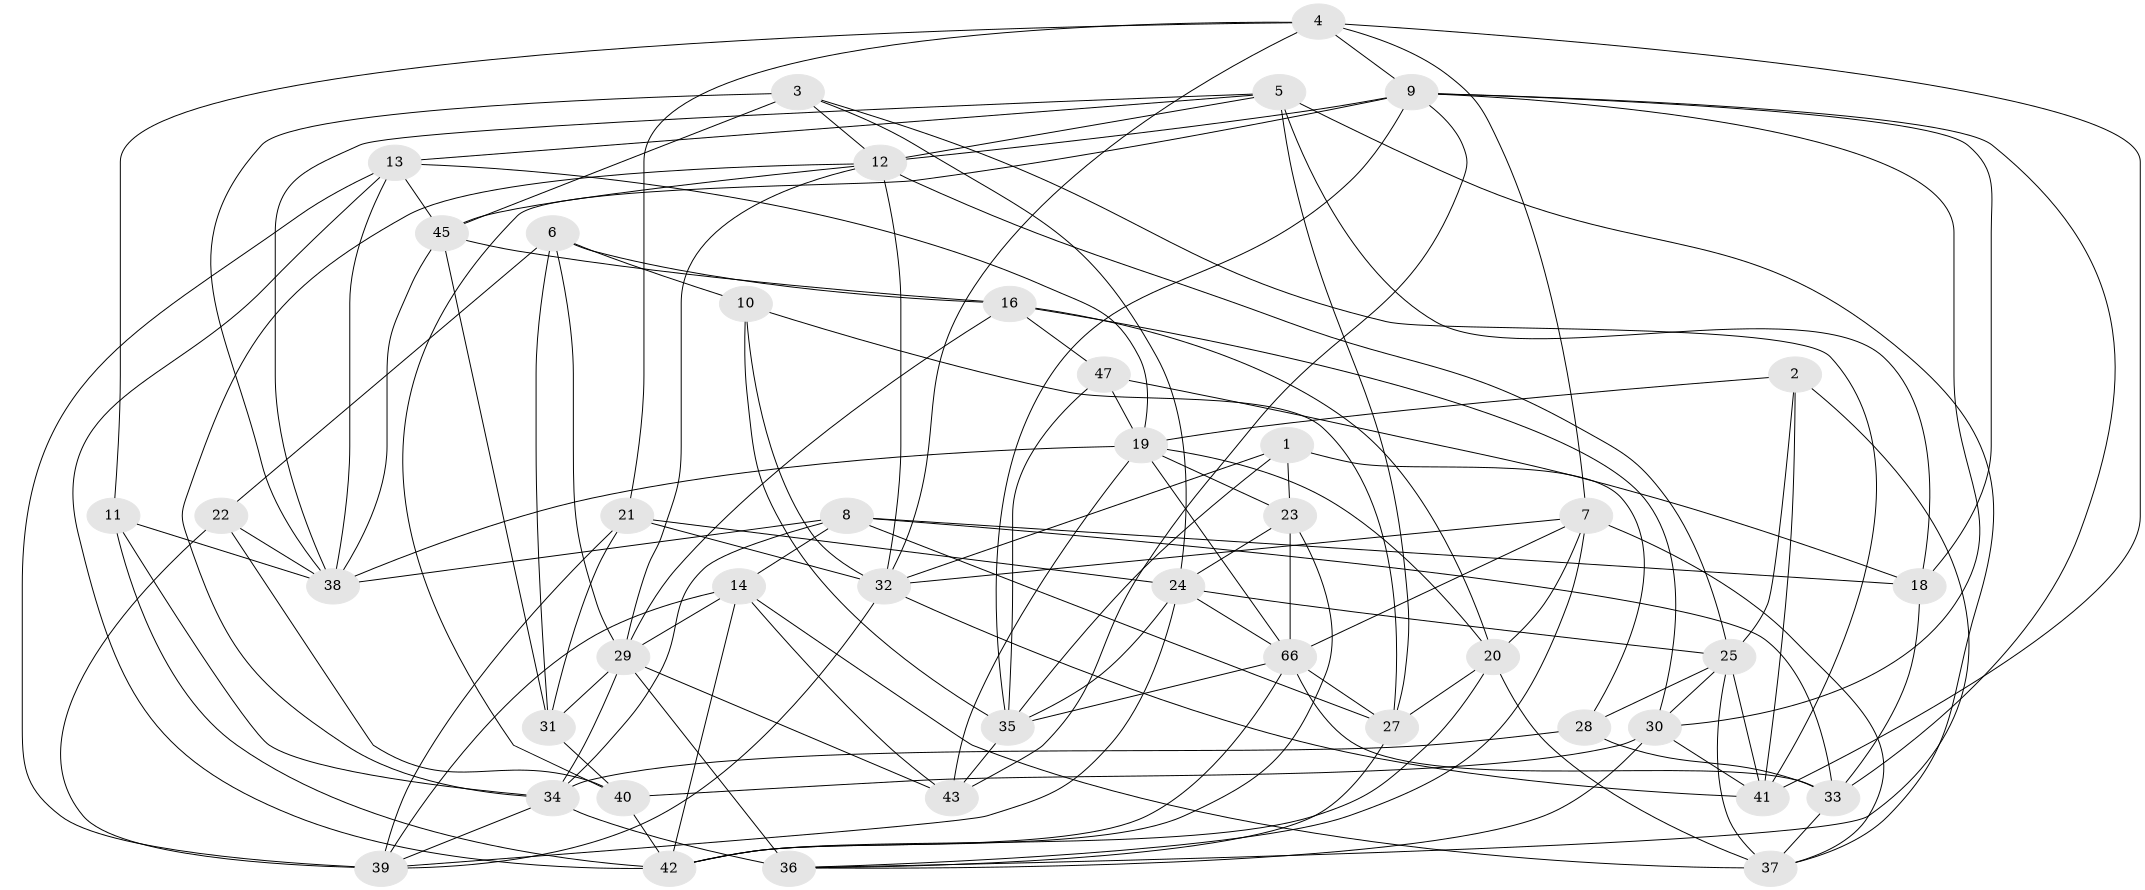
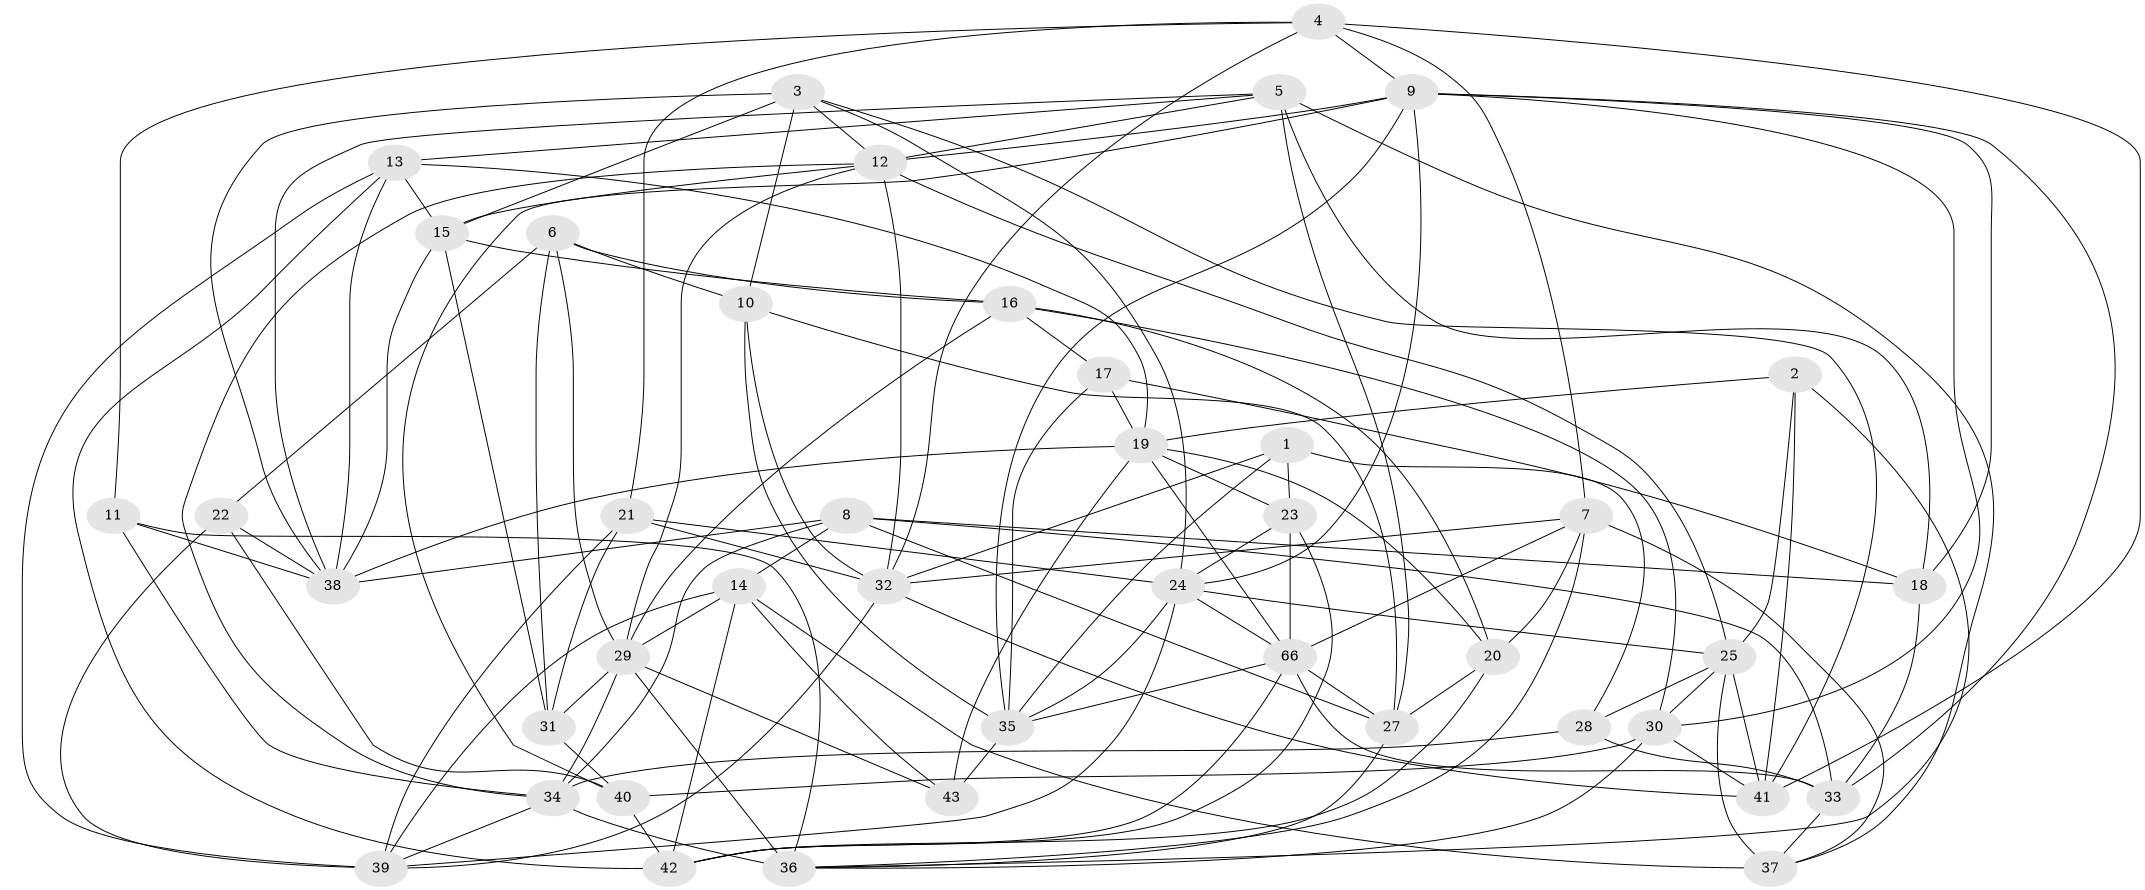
edge "3" -- "10": added
node "45": label "45" -> "15"
node "47": label "47" -> "17"
edge "9" -- "43": now "9" -- "24"
edge "20" -- "37": removed
edge "11" -- "42": now "11" -- "36"
